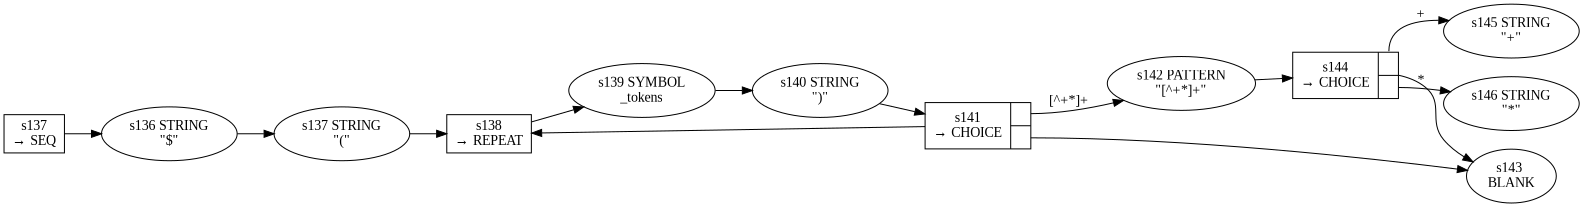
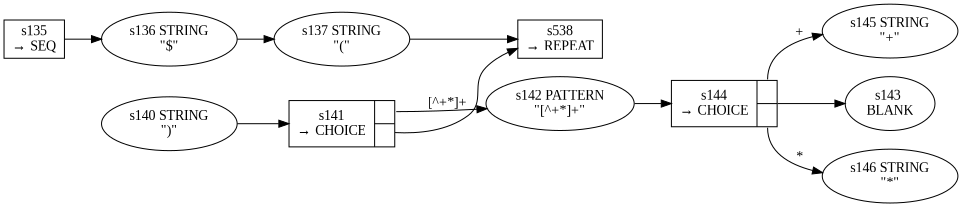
node "s139 SYMBOL _tokens": removed
node "s137 → SEQ": label "s137 → SEQ" -> "s135 → SEQ"
node "s138 → REPEAT": label "s138 → REPEAT" -> "s538 → REPEAT"
edge "s141" -> "s143 BLANK": removed
